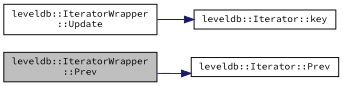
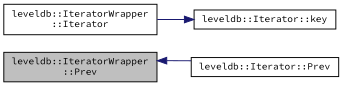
node "leveldb::IteratorWrapper ::Update": label "leveldb::IteratorWrapper ::Update" -> "leveldb::IteratorWrapper ::Iterator"
edge "leveldb::IteratorWrapper ::Prev" -> "leveldb::Iterator::Prev": reversed
